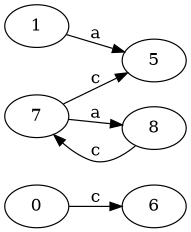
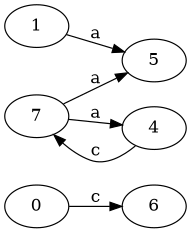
edge "7" -> "5": label "c" -> "a"
node "8": label "8" -> "4"
